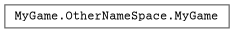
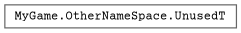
node "MyGame.OtherNameSpace.MyGame": label "MyGame.OtherNameSpace.MyGame" -> "MyGame.OtherNameSpace.UnusedT"
